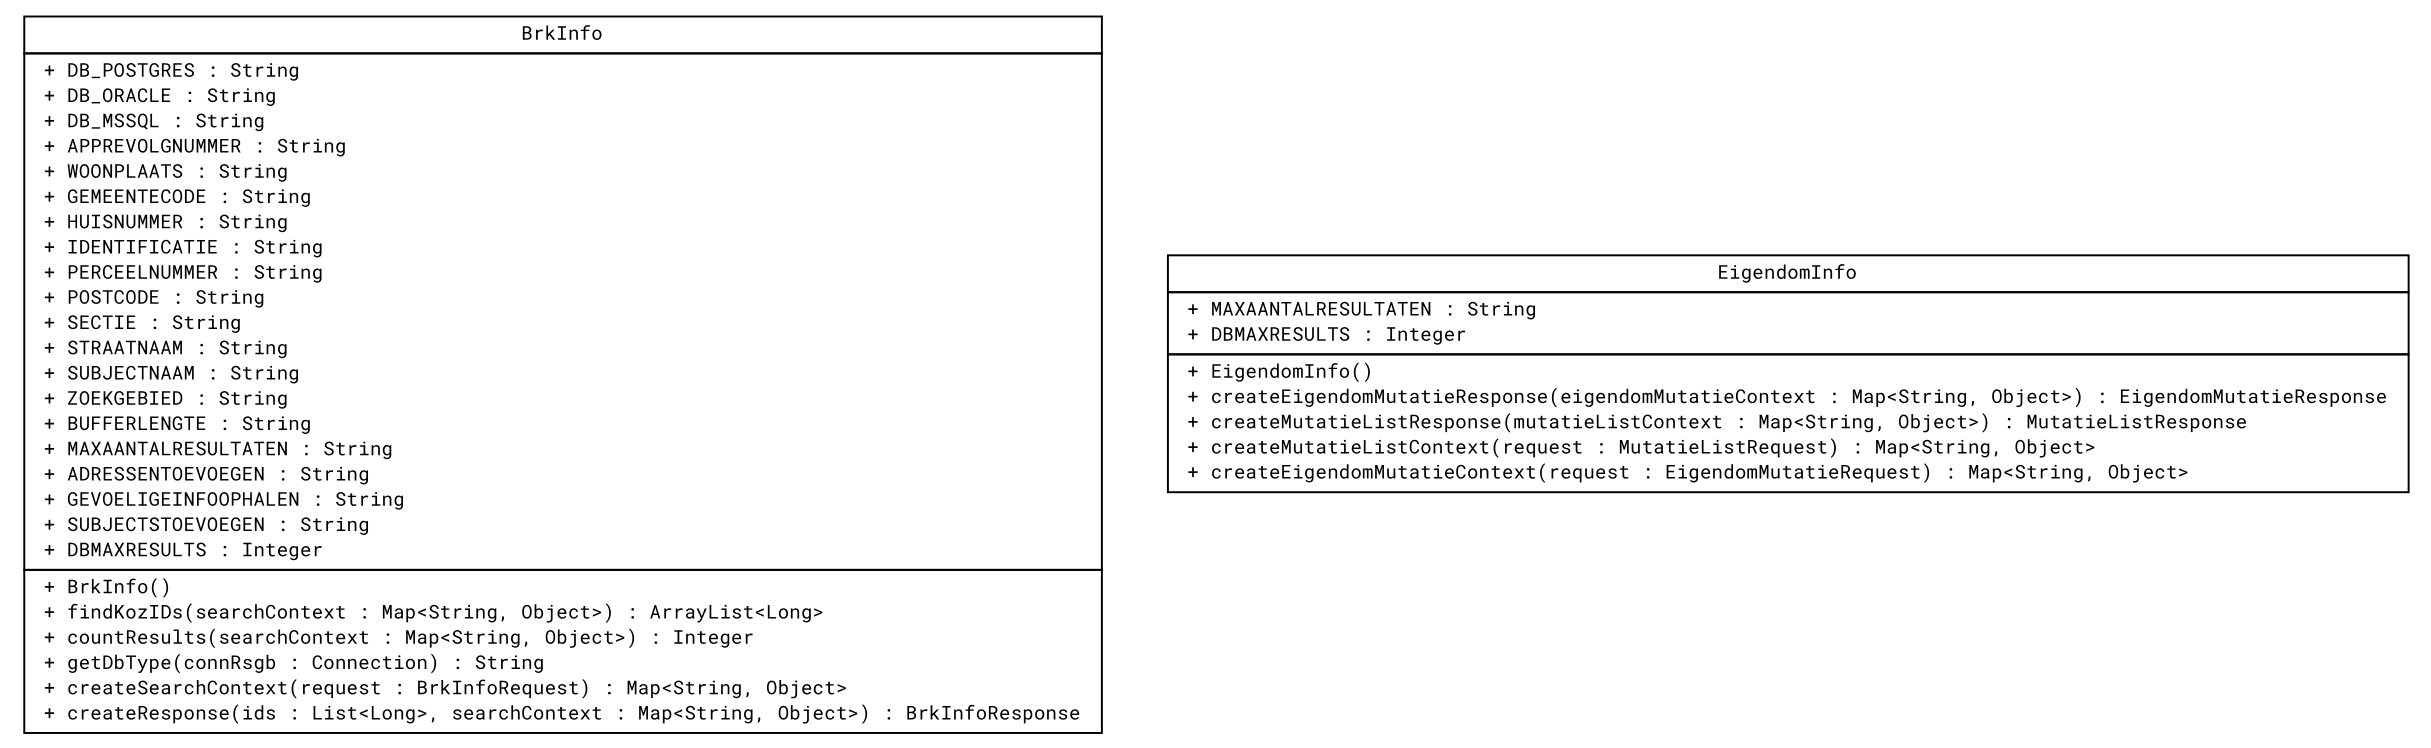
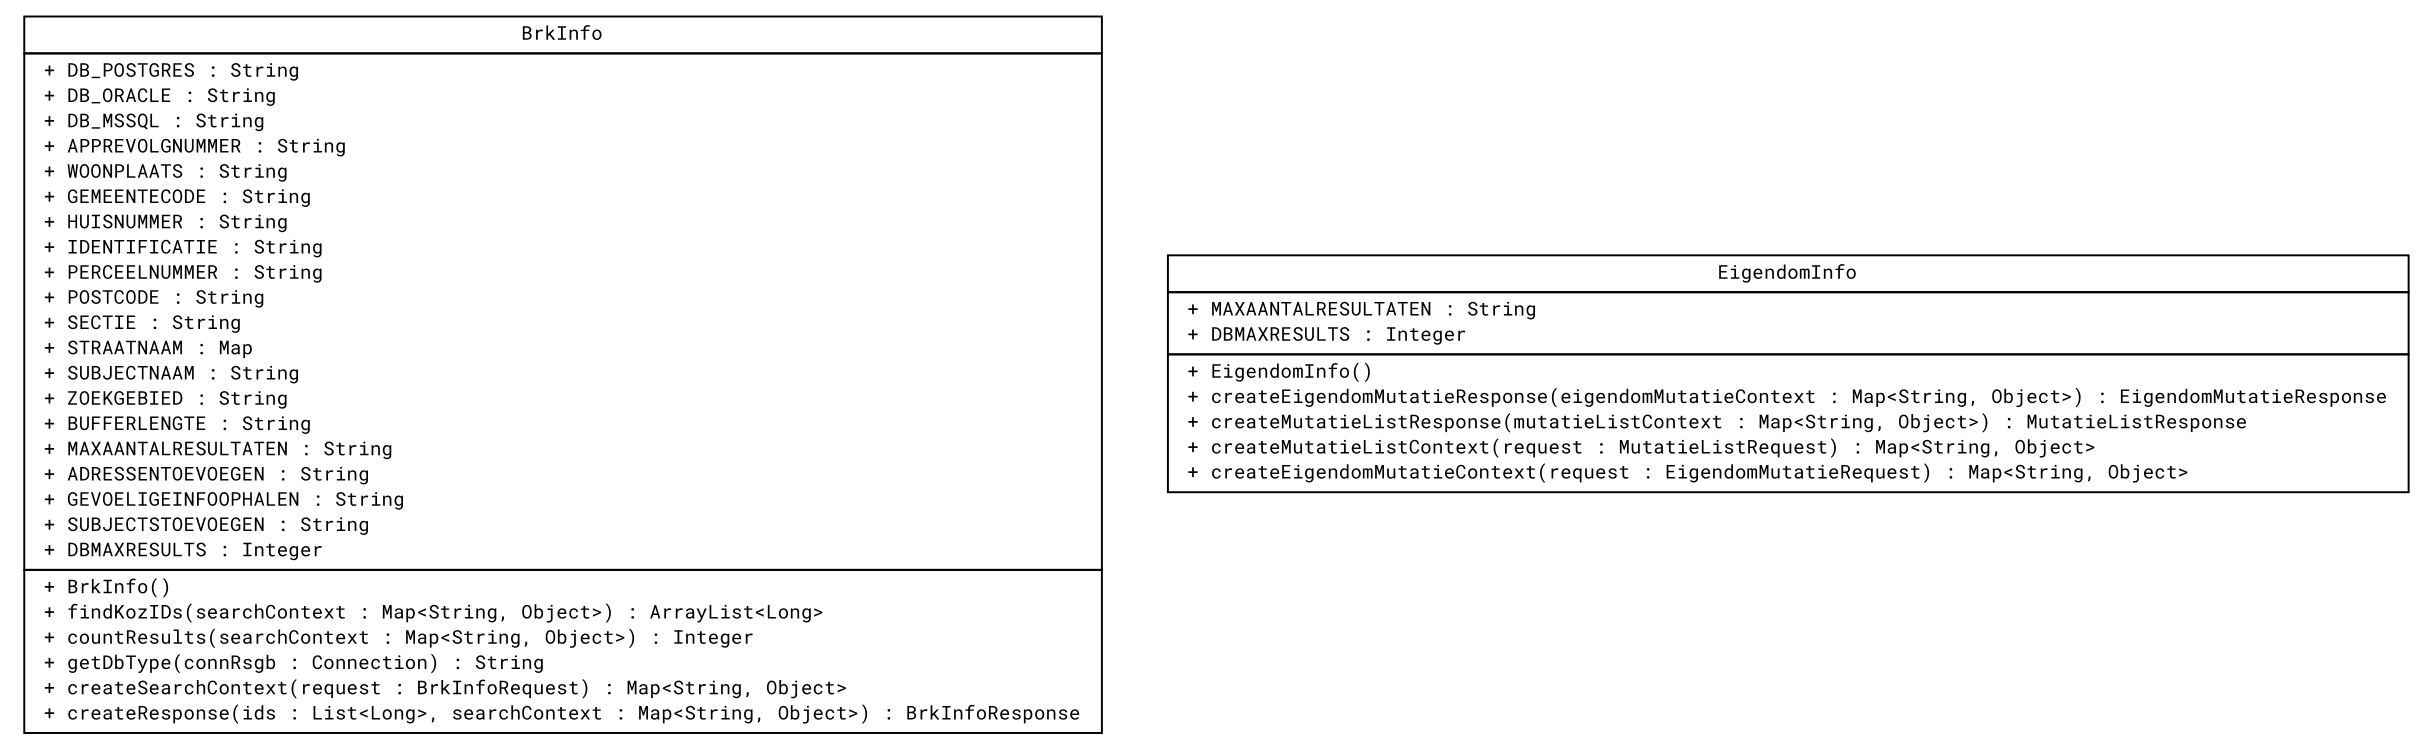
node "BrkInfo": text "+ STRAATNAAM : String" -> "+ STRAATNAAM : Map"
